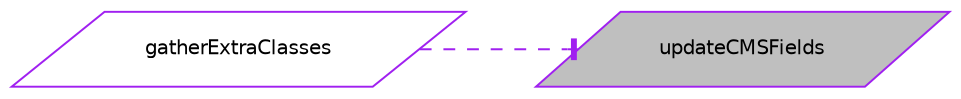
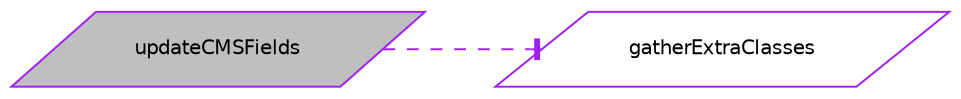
edge "gatherExtraClasses" -> "updateCMSFields": reversed
